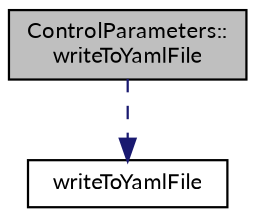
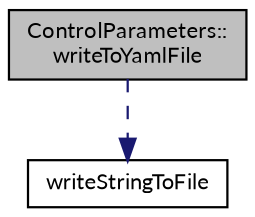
node "writeToYamlFile": label "writeToYamlFile" -> "writeStringToFile"
